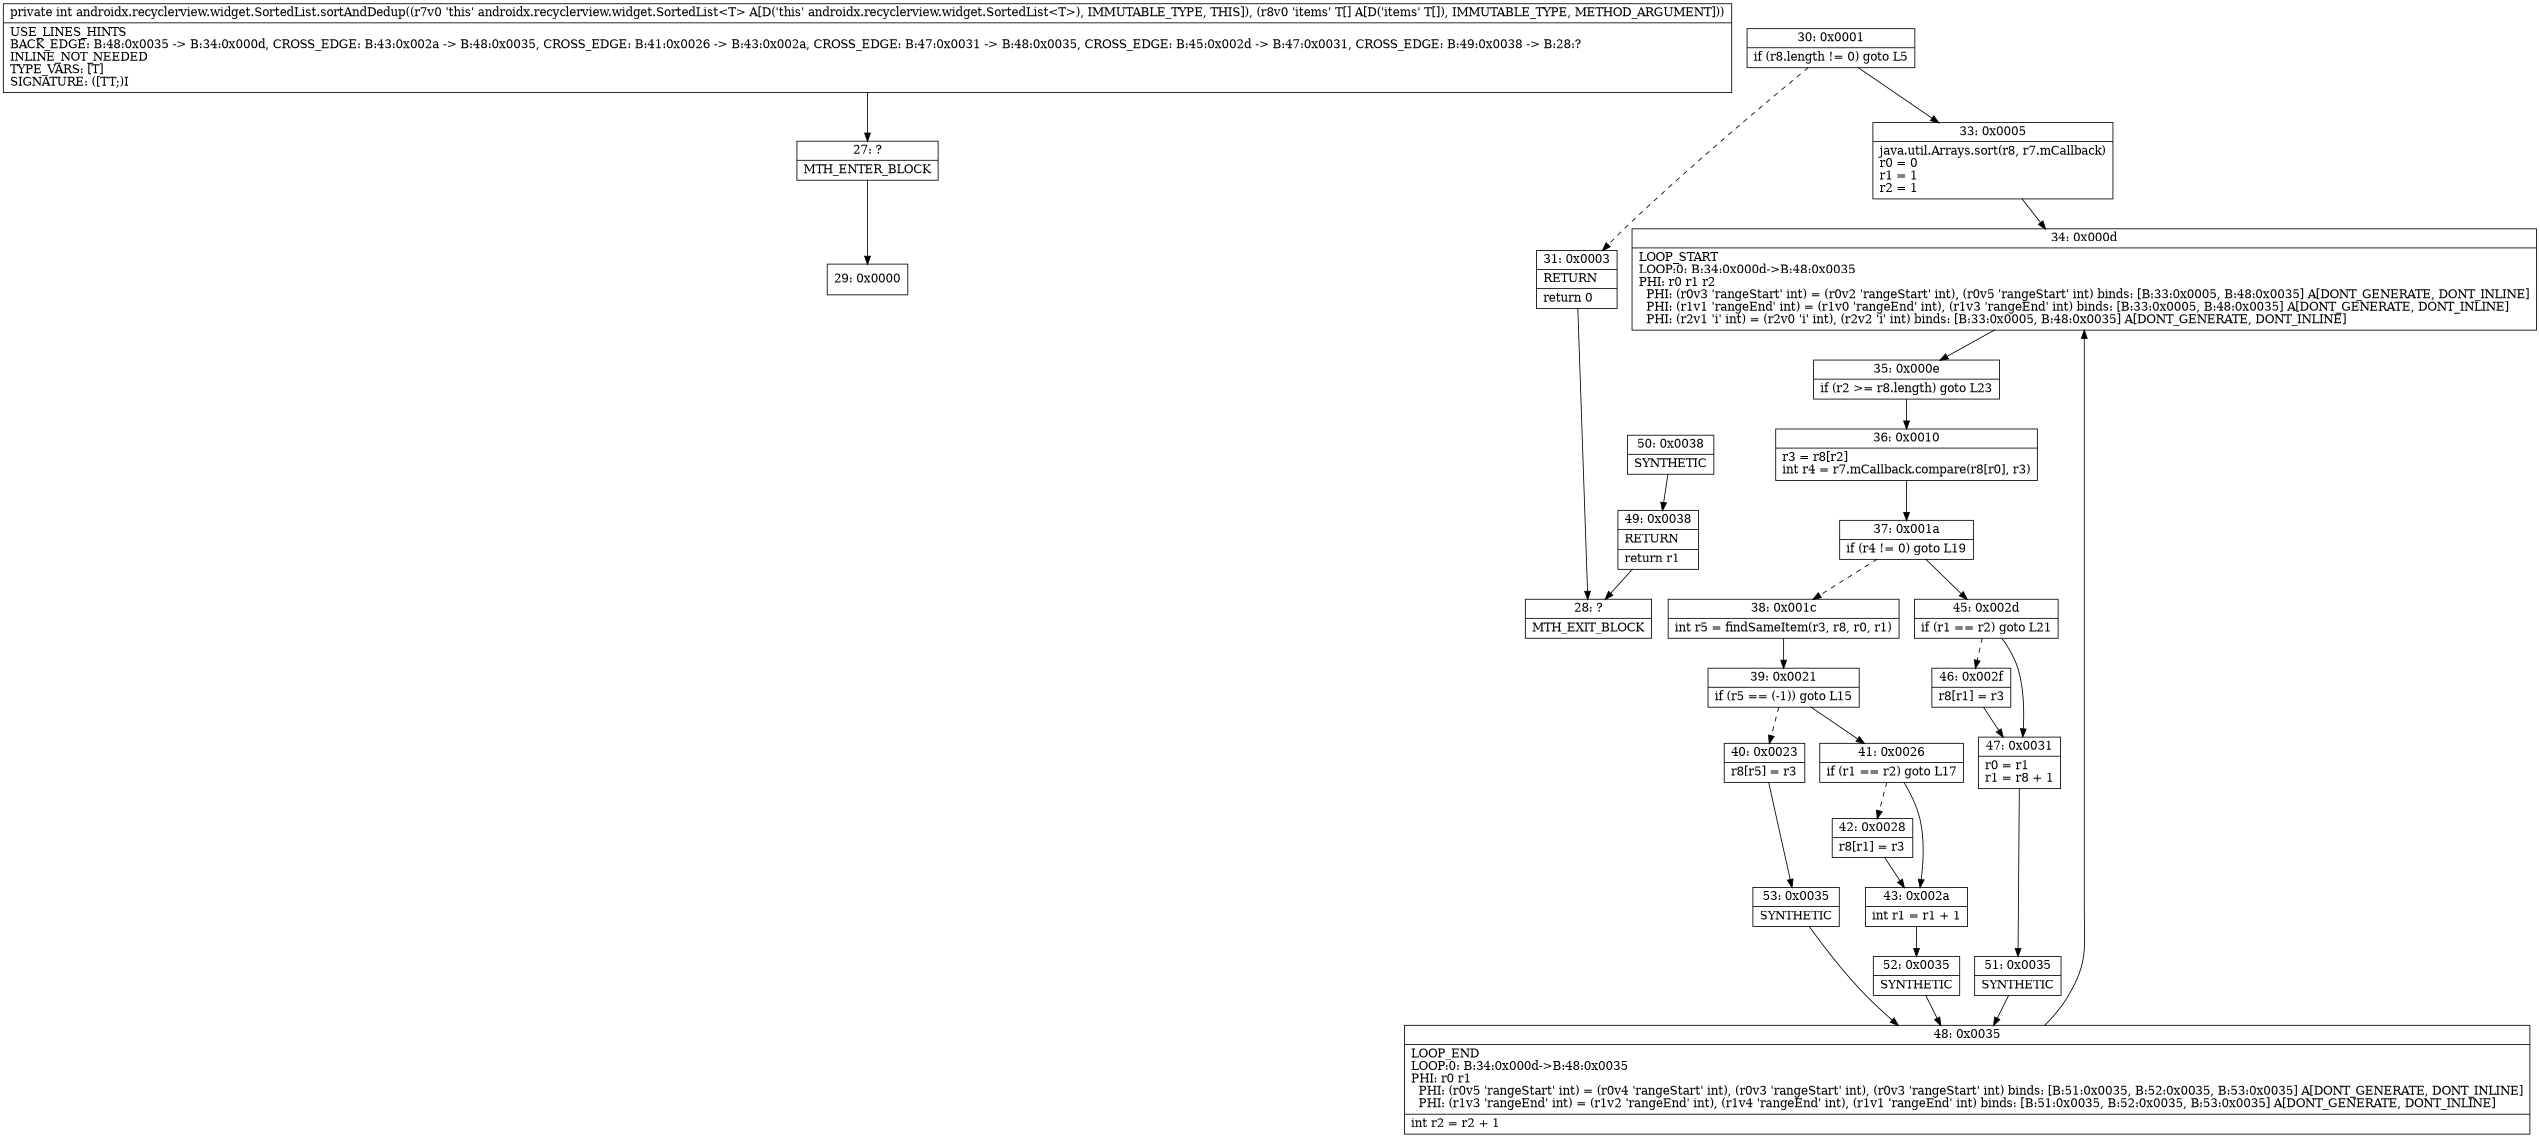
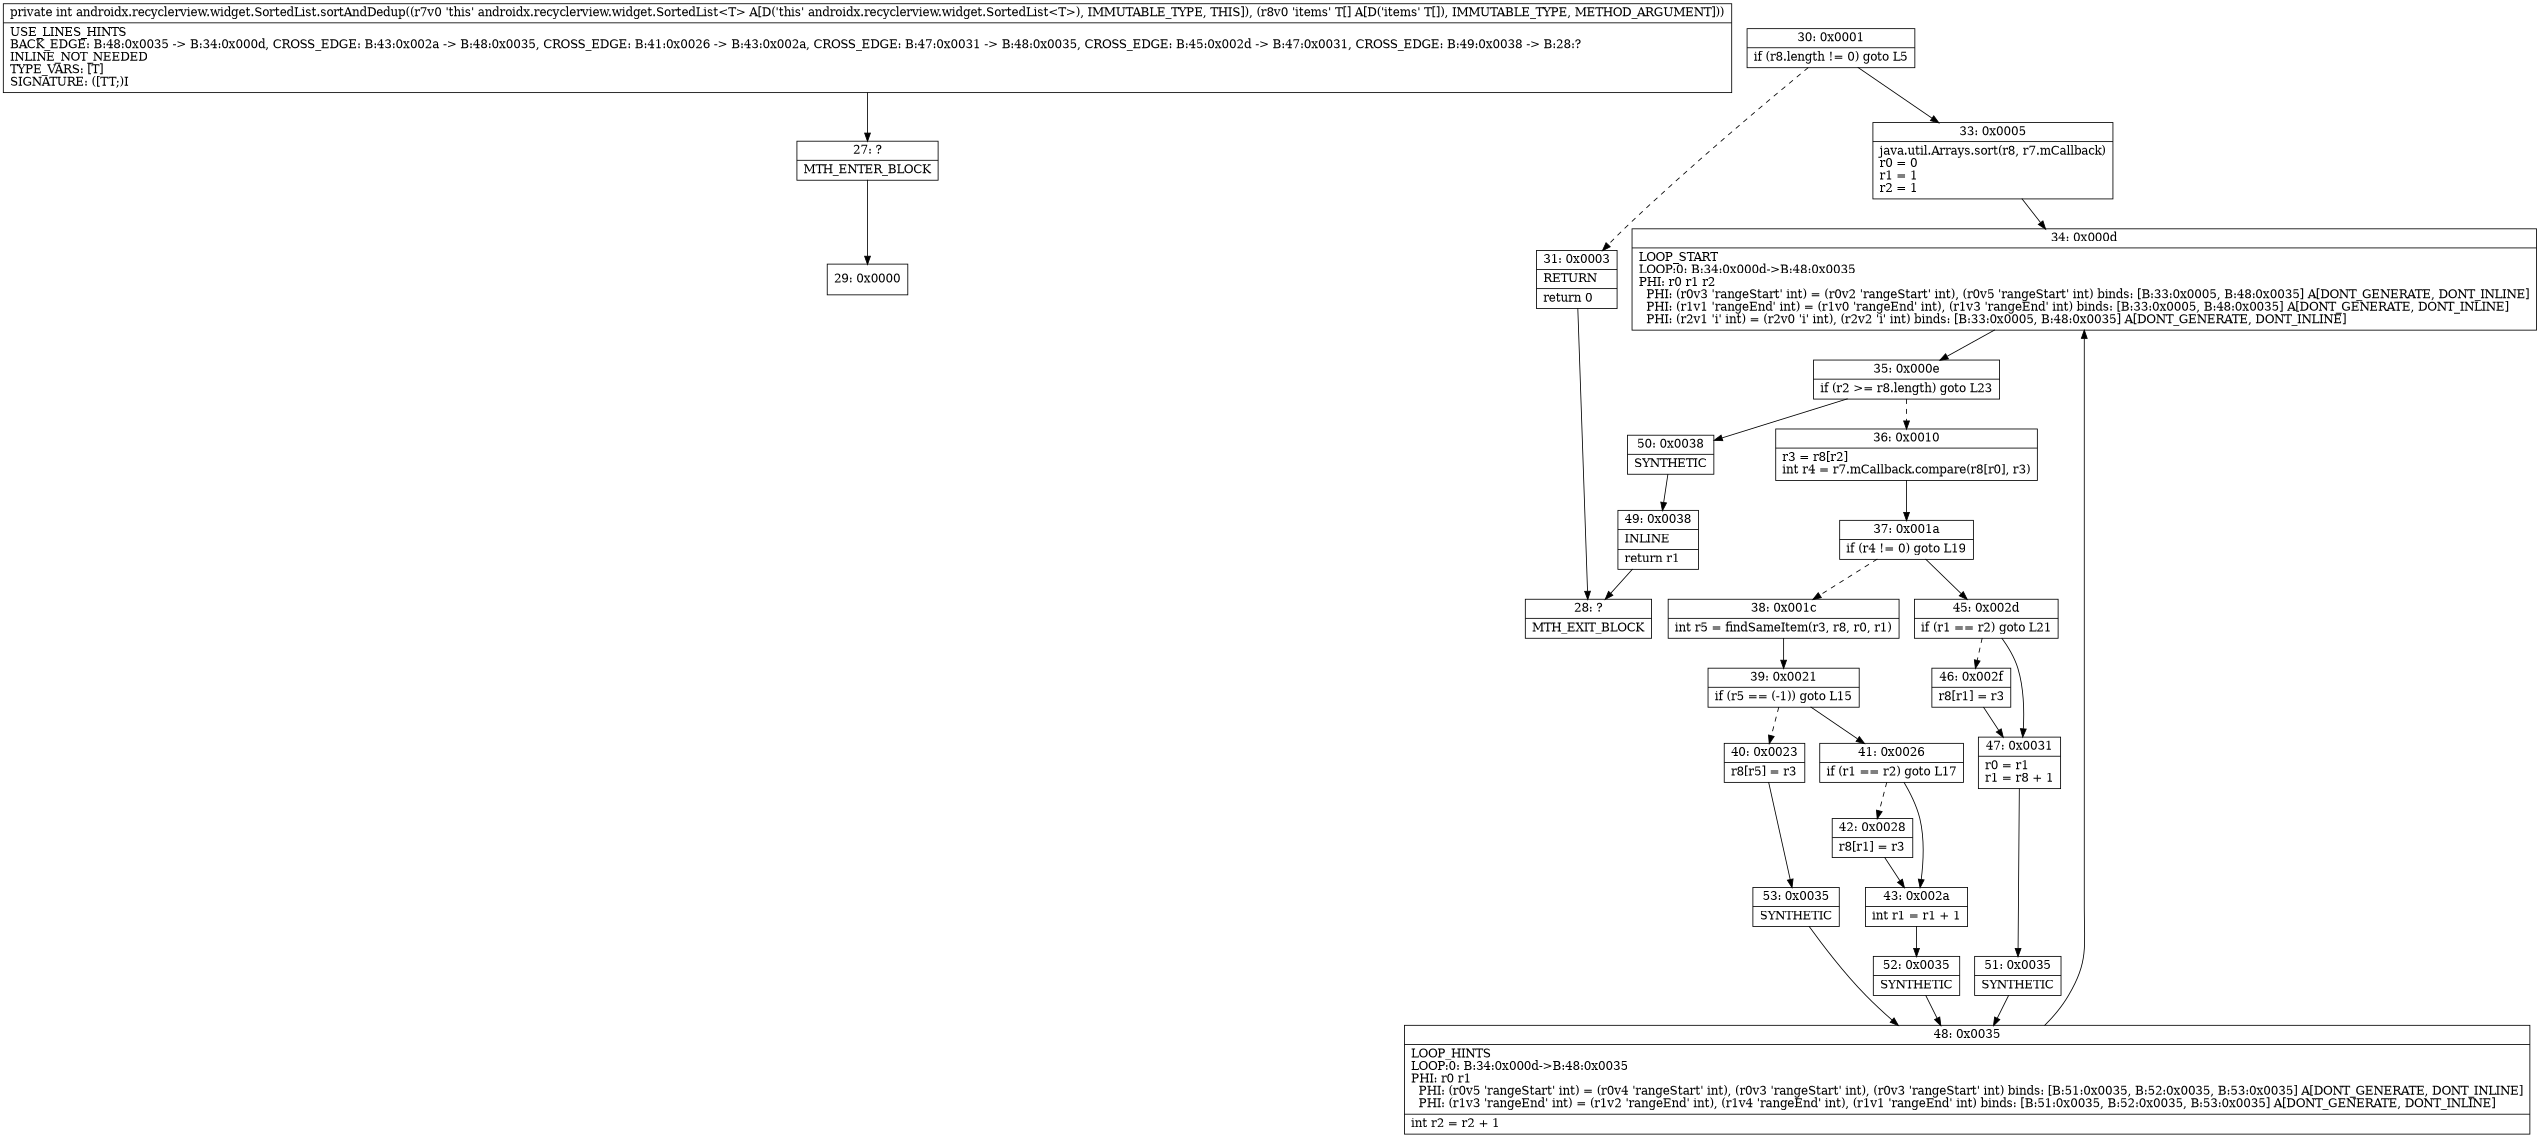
edge "35: 0x000e" -> "36: 0x0010": style solid -> dashed
edge "35: 0x000e" -> "50: 0x0038": added
node "49: 0x0038": text "RETURN" -> "INLINE"
node "48: 0x0035": text "LOOP_END" -> "LOOP_HINTS"
